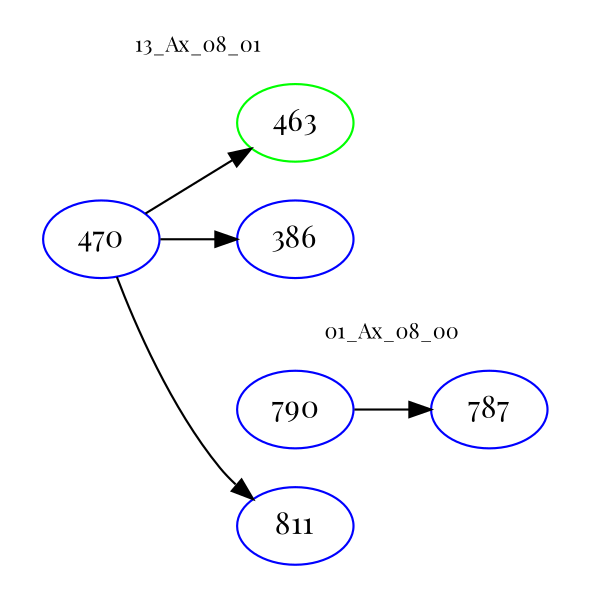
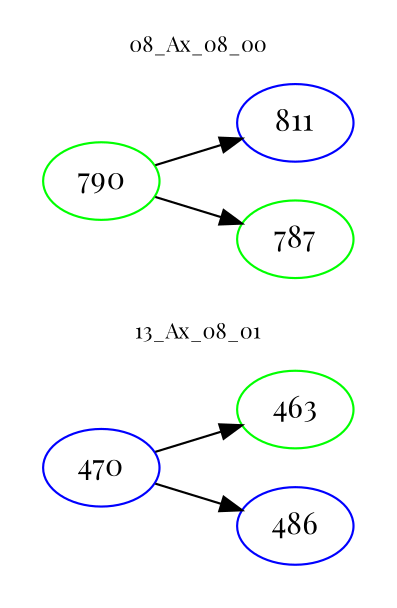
node "386": label "386" -> "486"
cluster "01_Ax_08_00": label "01_Ax_08_00" -> "08_Ax_08_00"
edge "470" -> "811": now "790" -> "811"
node "790": color blue -> green
node "787": color blue -> green
